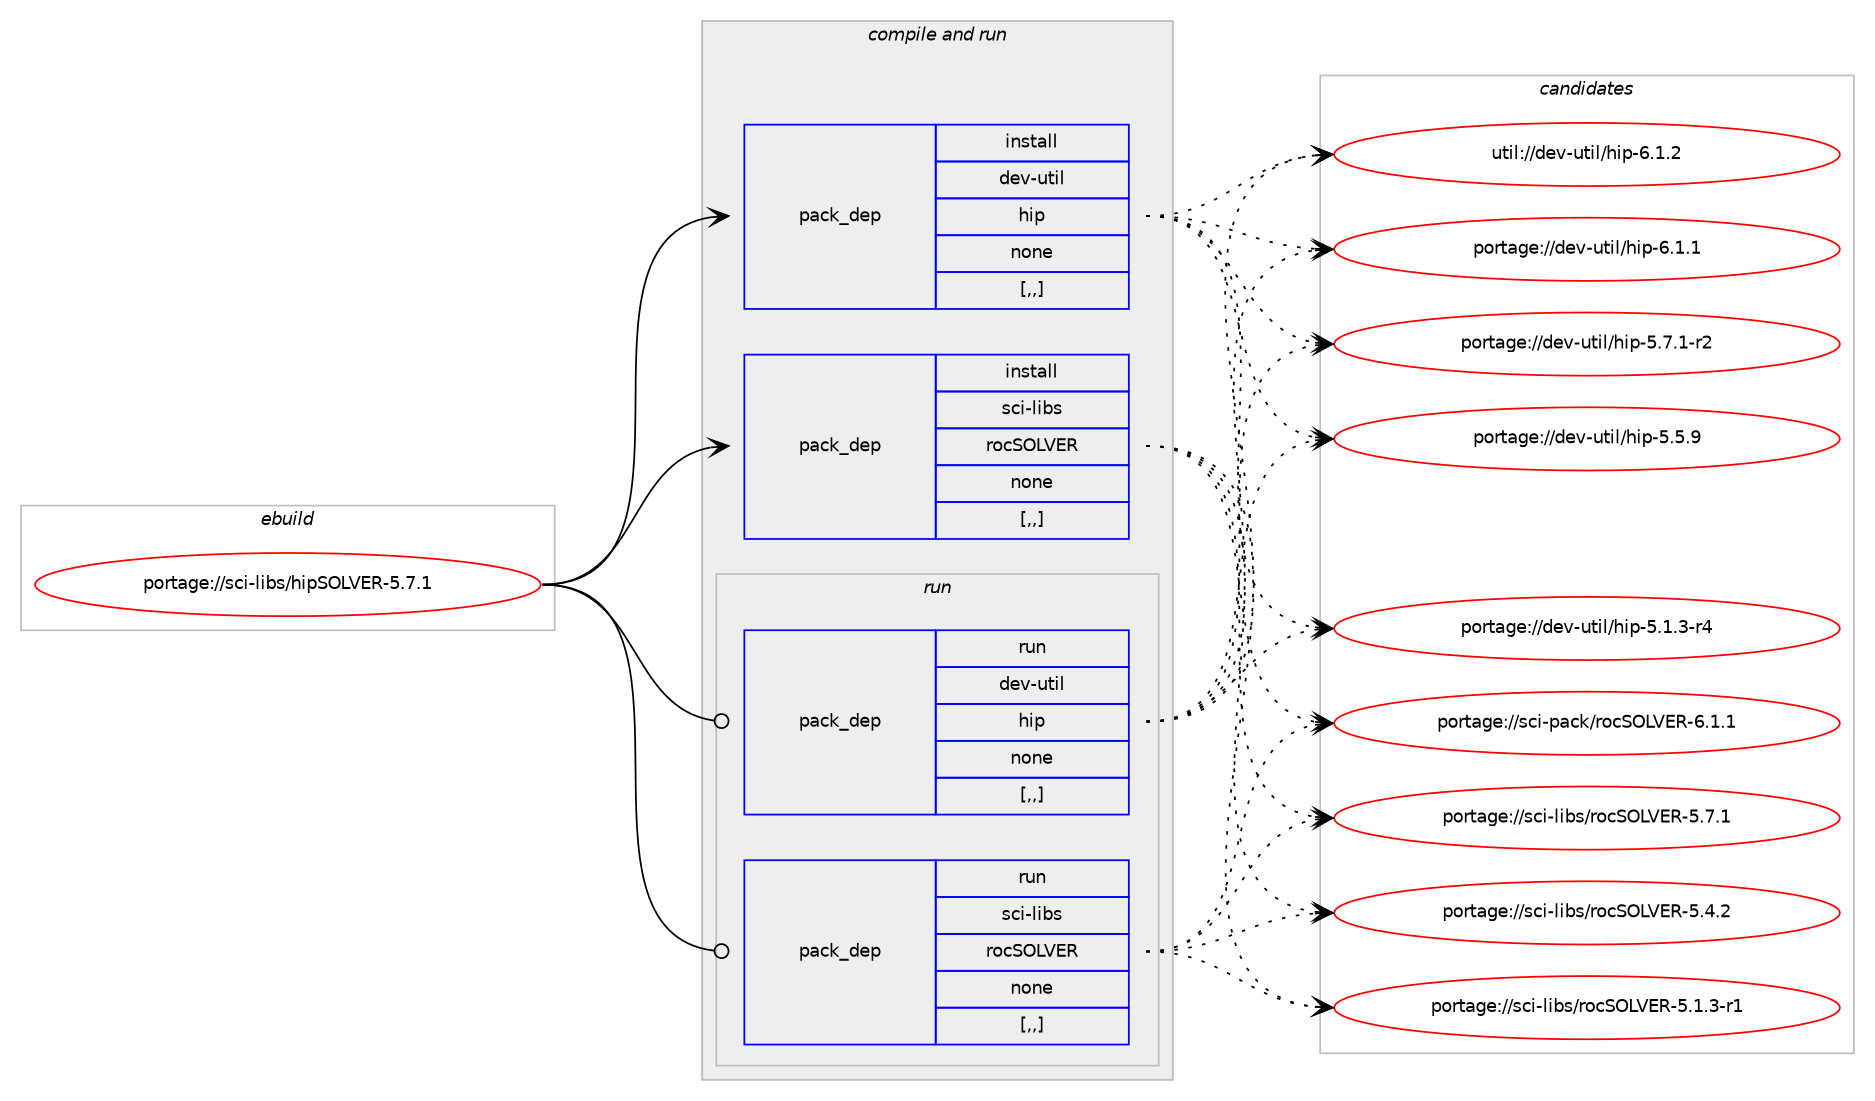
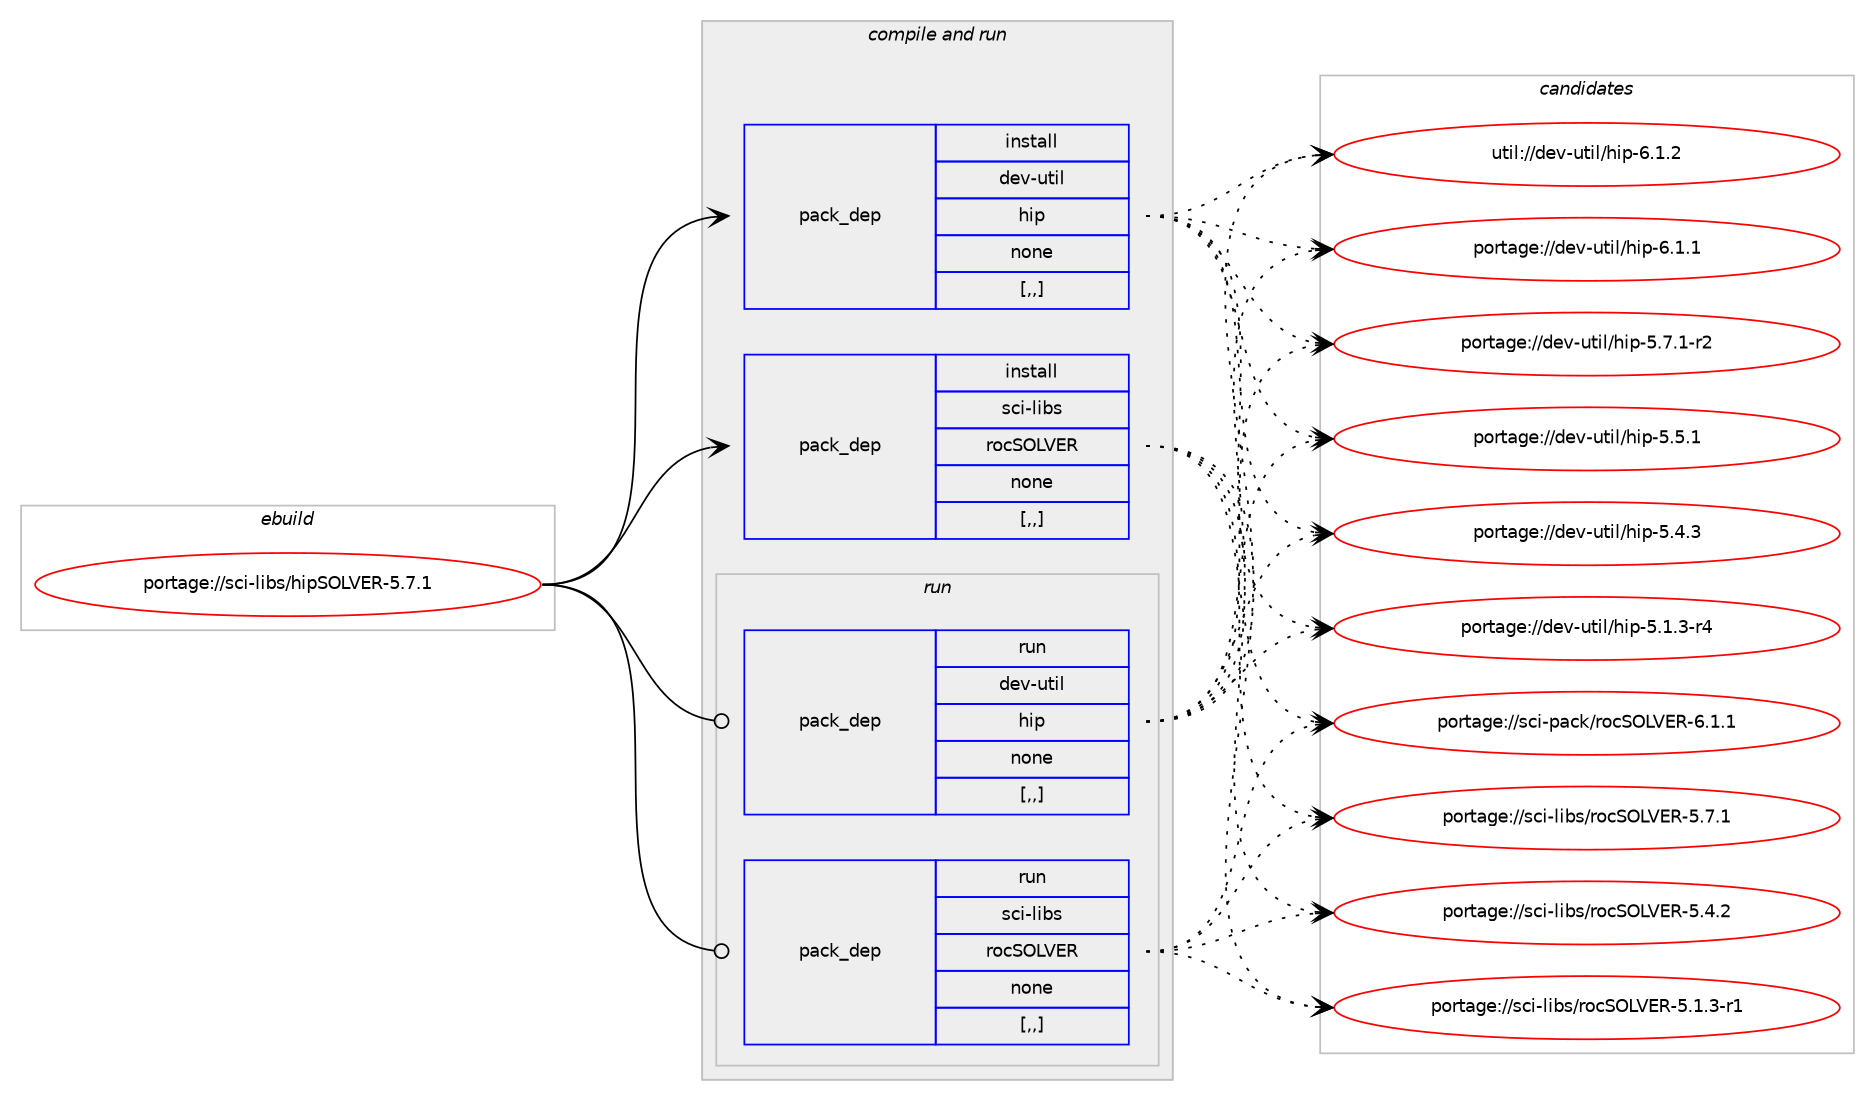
node "portage://dev-util/hip-5.5.9": label "portage://dev-util/hip-5.5.9" -> "portage://dev-util/hip-5.5.1"
node "portage://dev-util/hip-5.4.3": added
